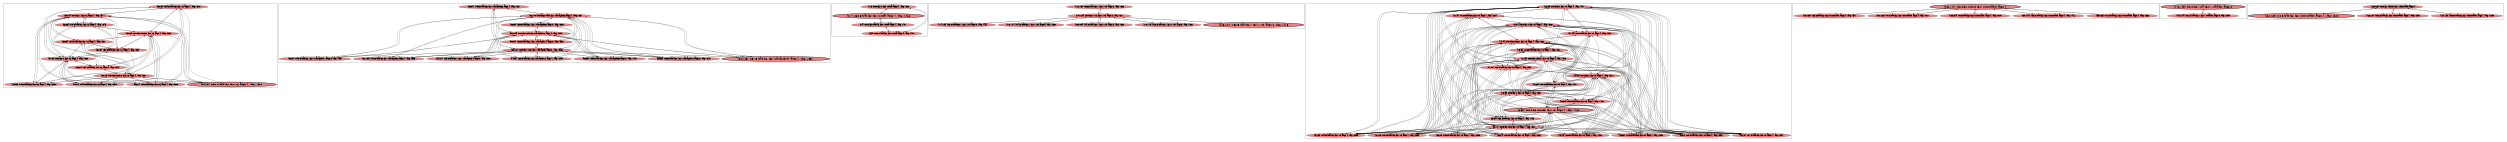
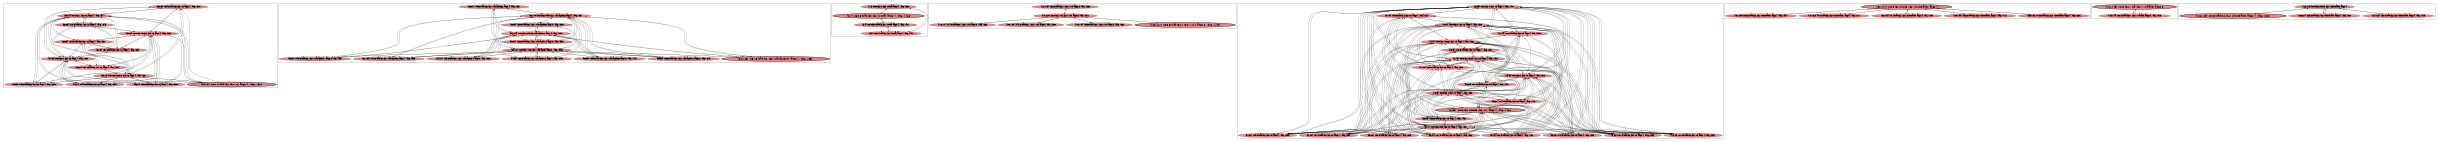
node "[114/115]  %61 = load i32**, i32*** %b, align 8, !dbg !1424": removed
